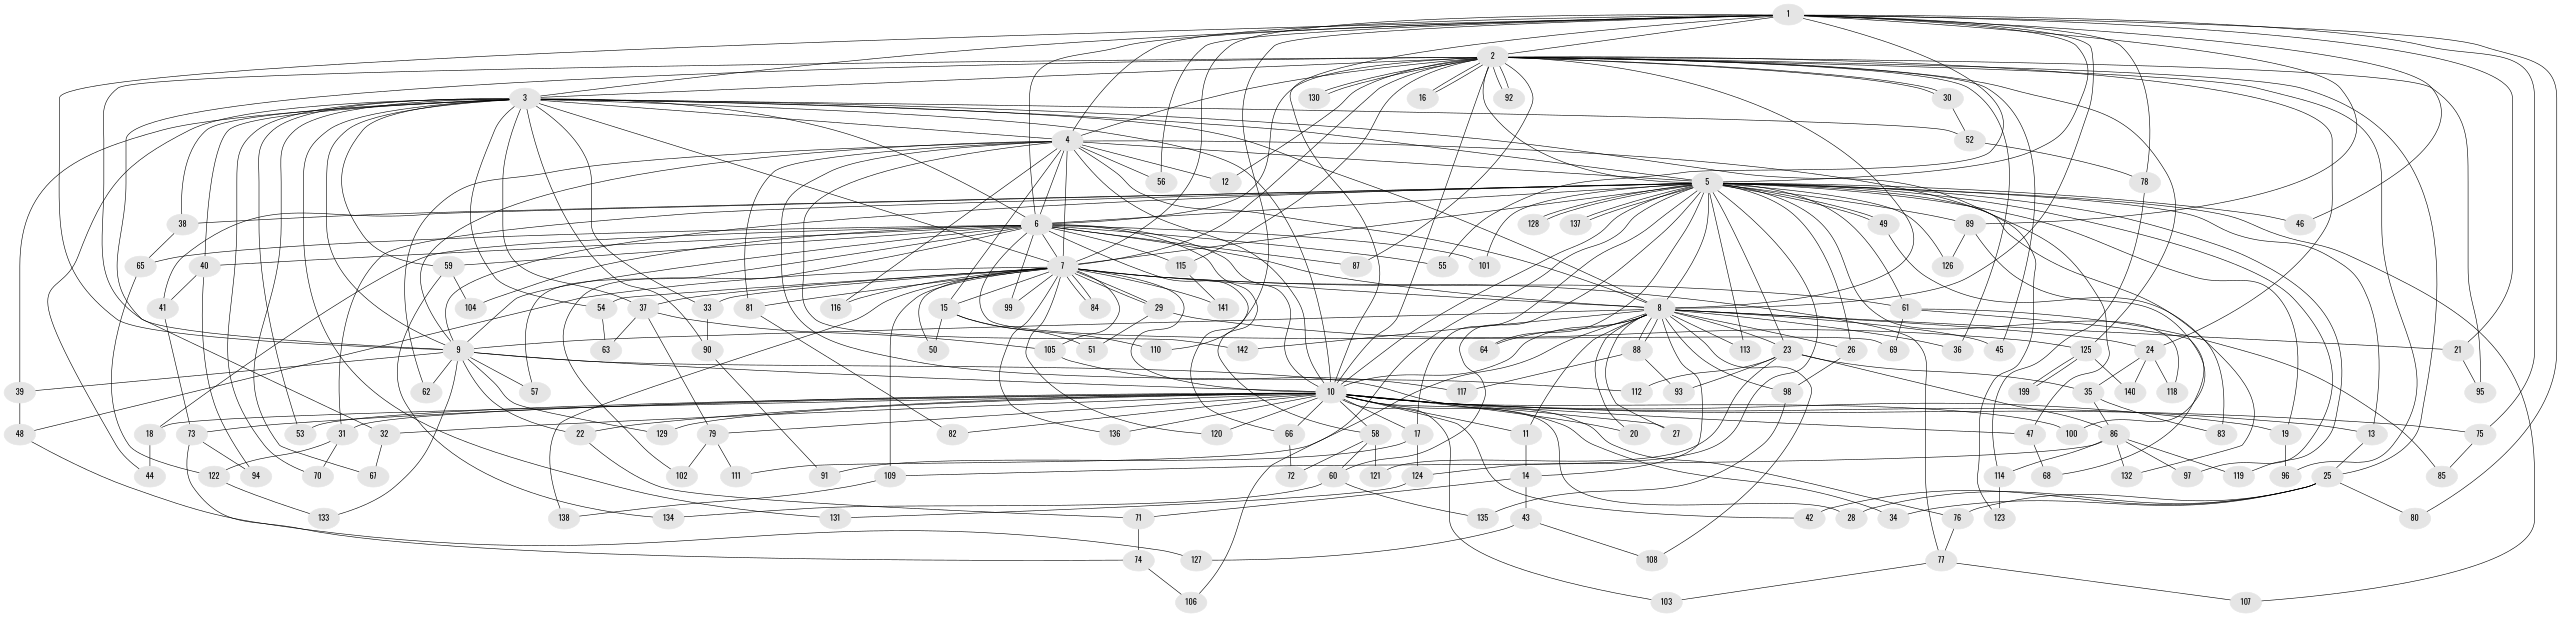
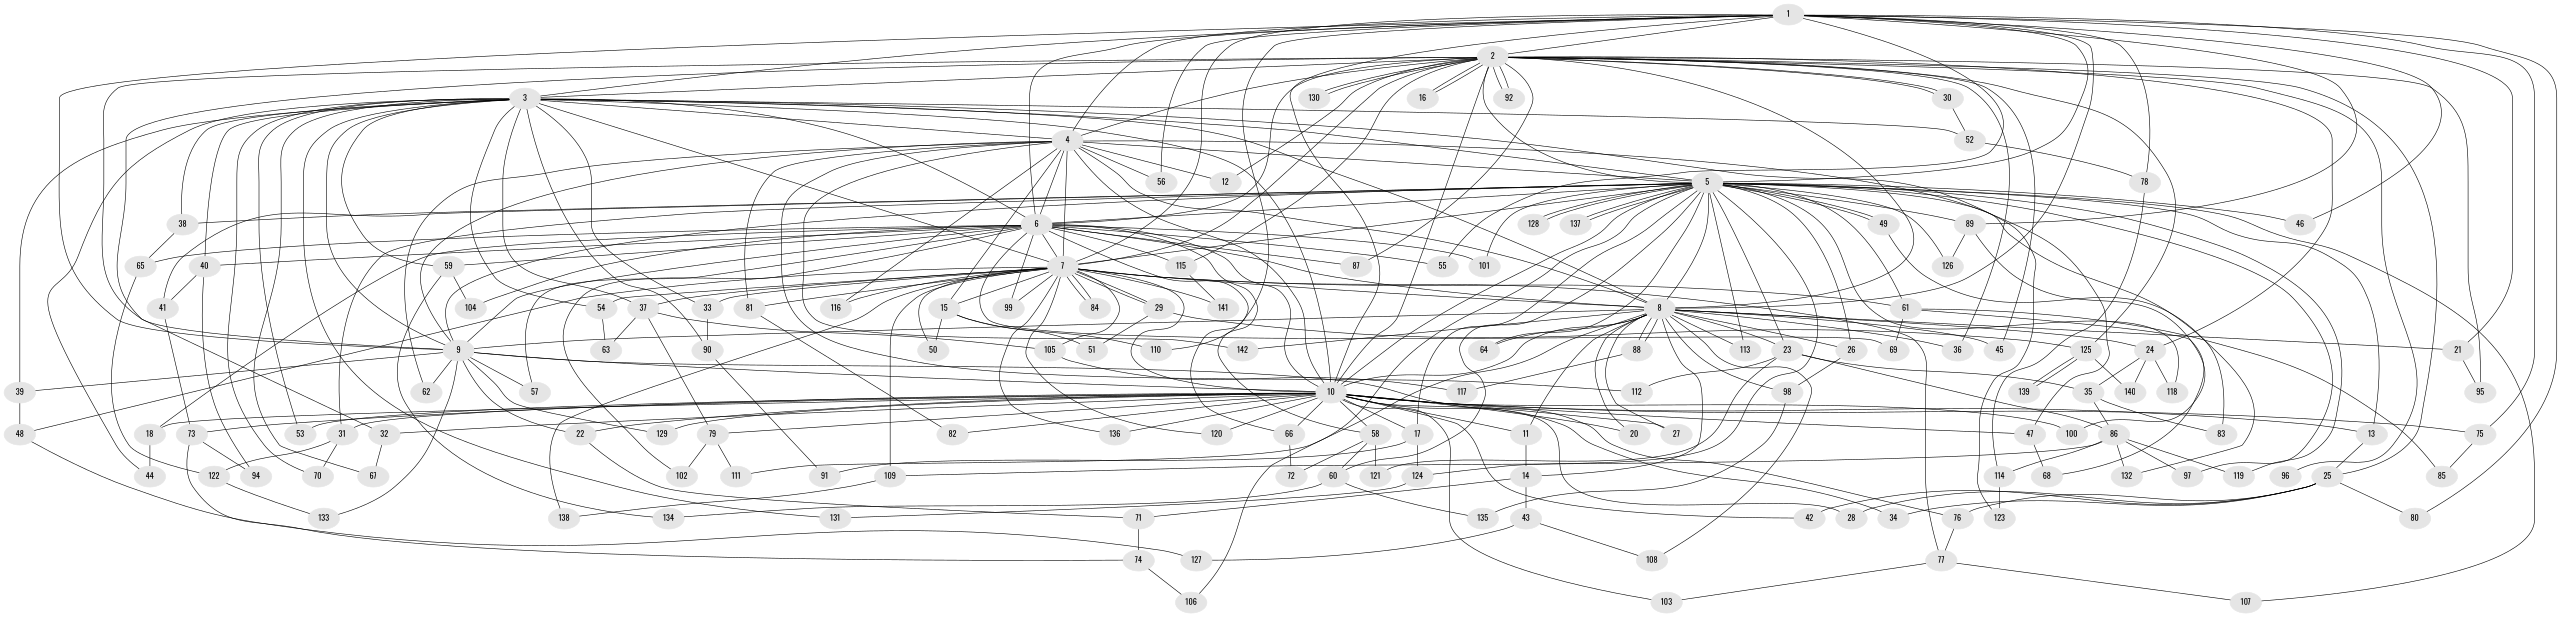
node "93": removed
node "199": label "199" -> "139"
node "19": removed
